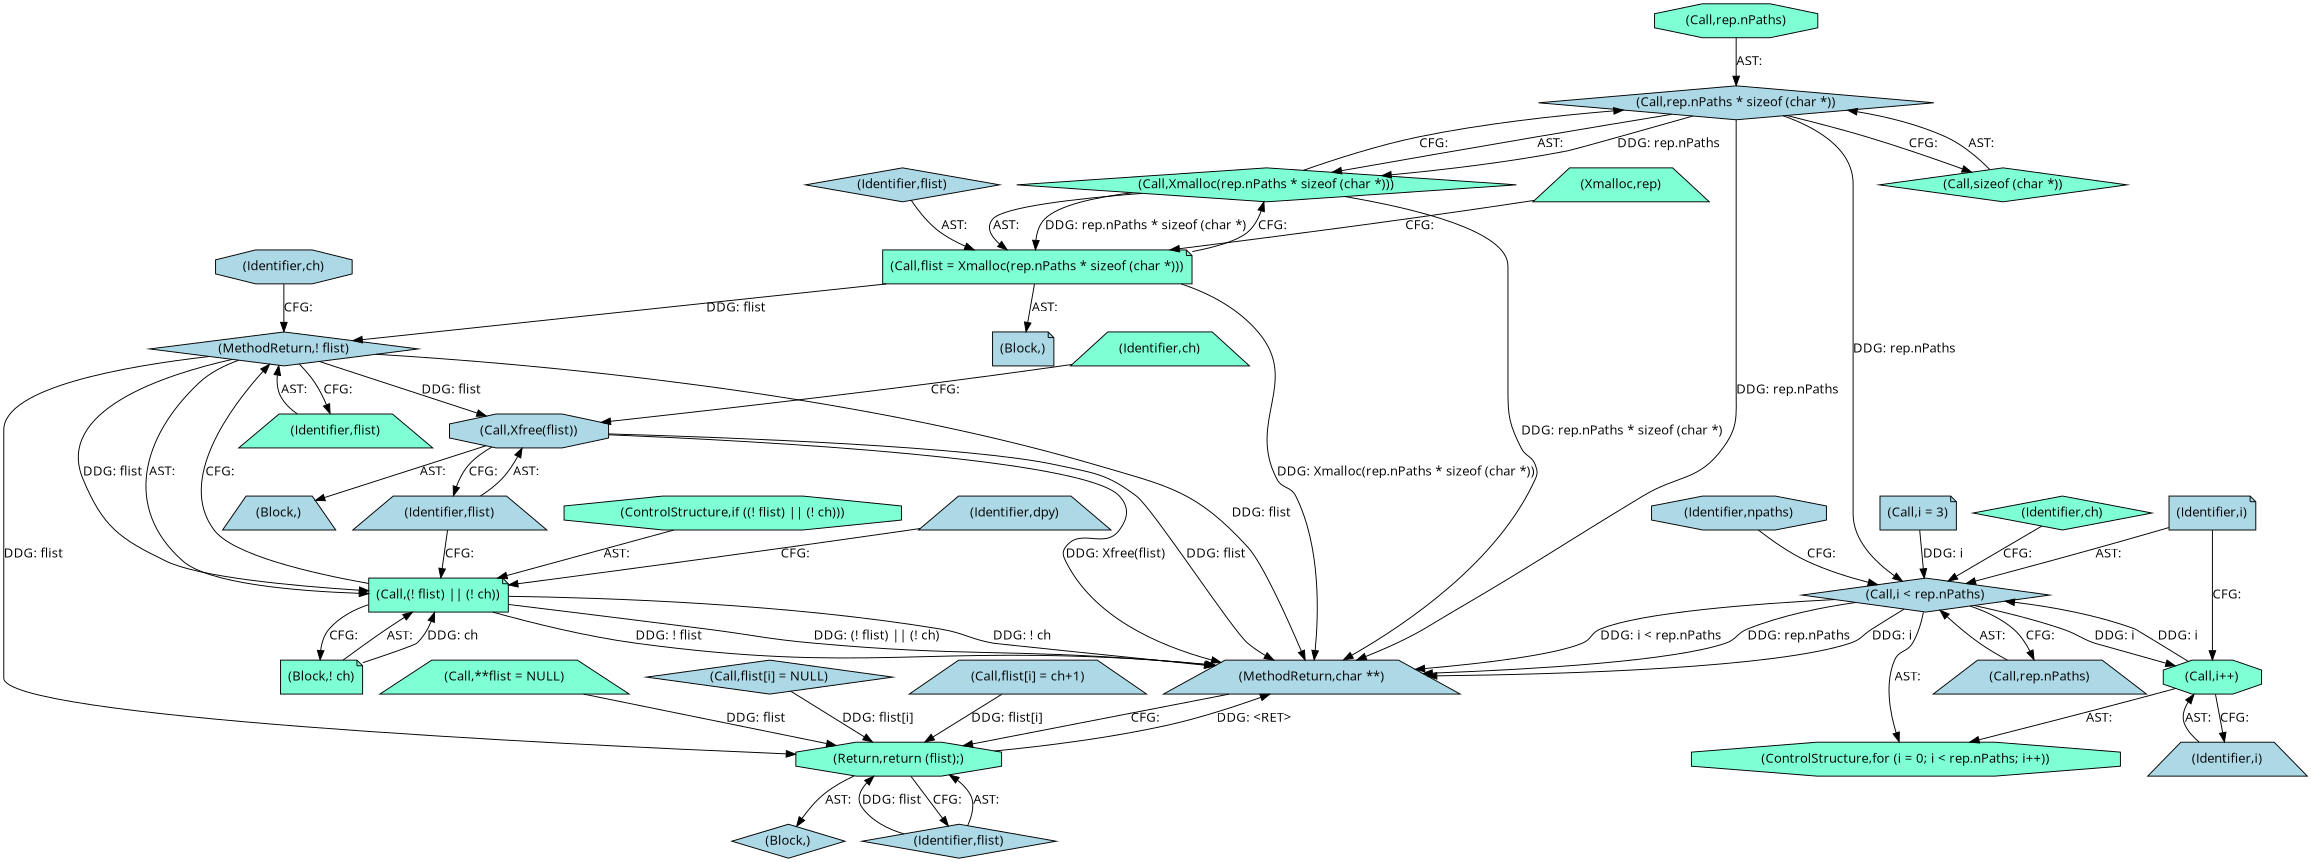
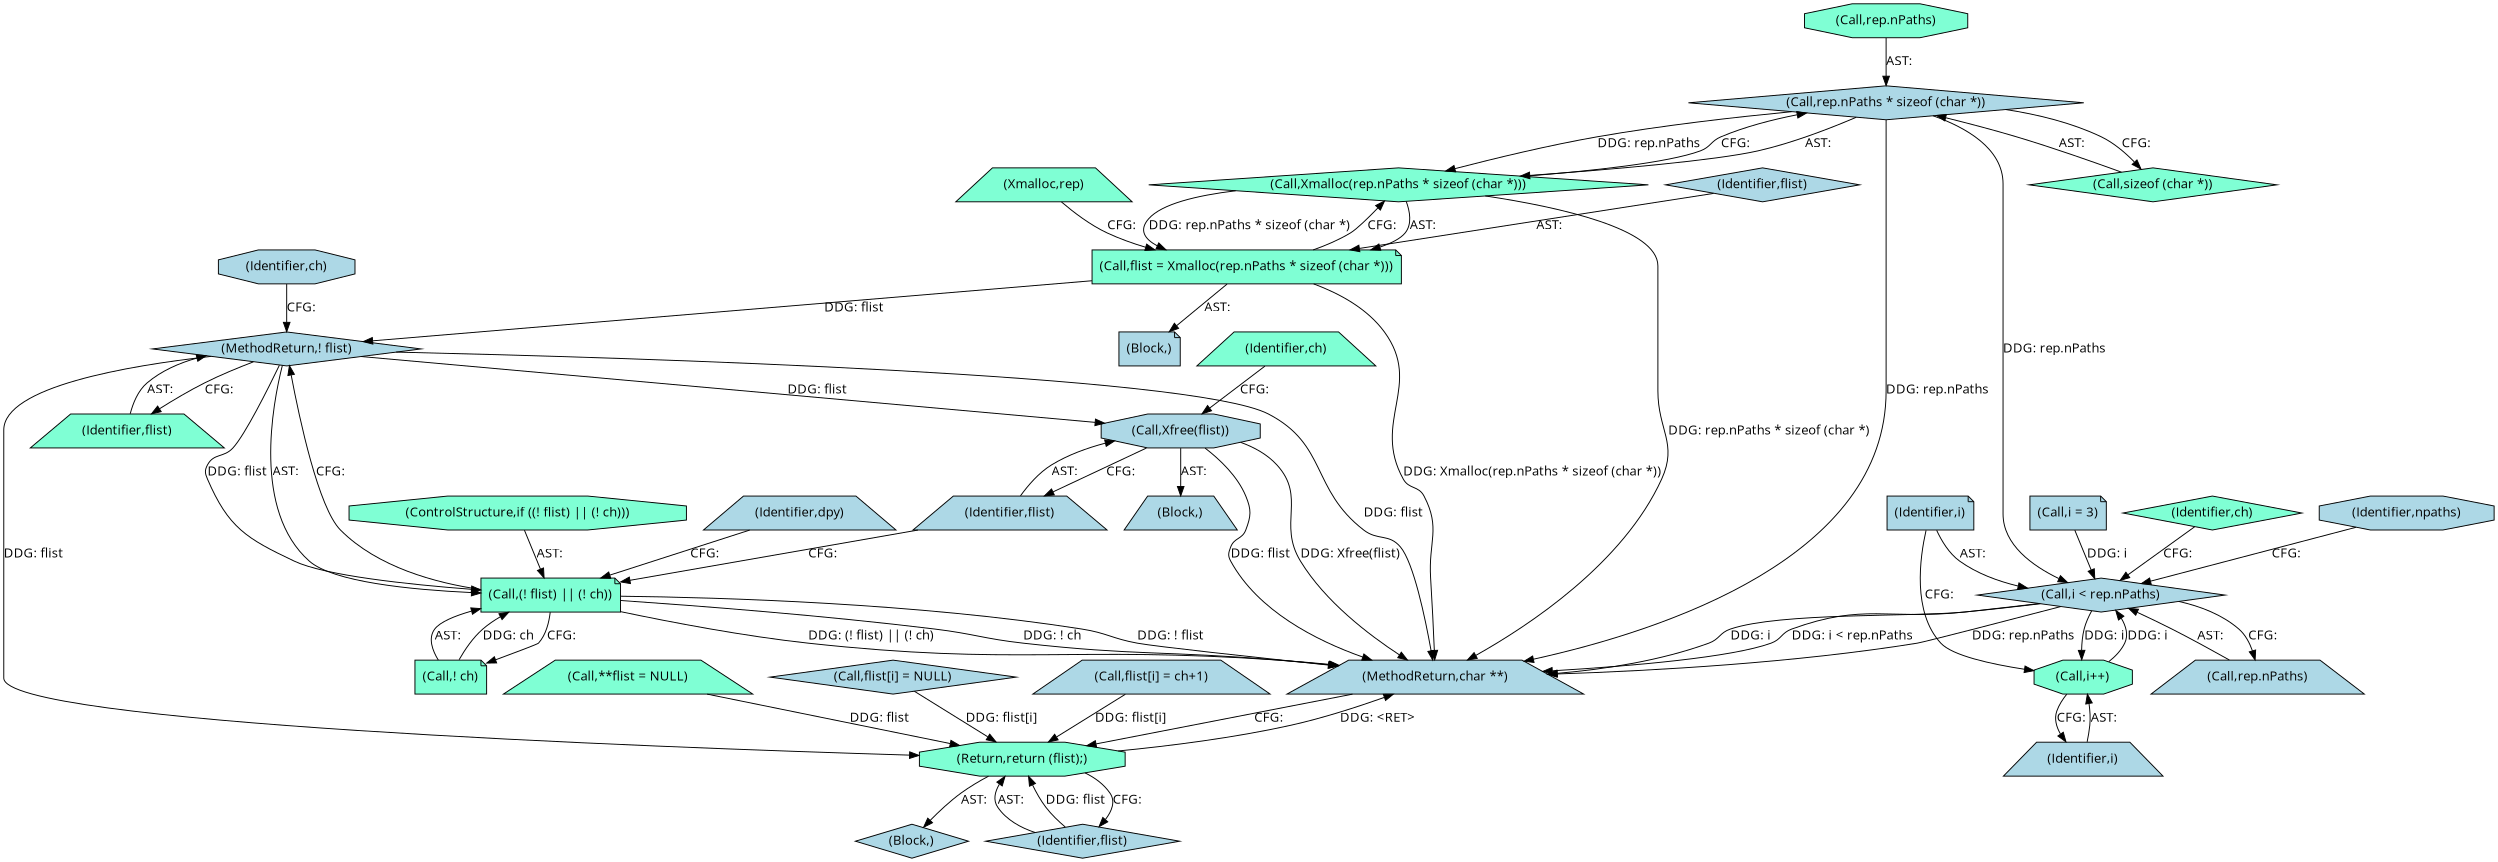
node "(Block,! ch)": label "(Block,! ch)" -> "(Call,! ch)"
node "(ControlStructure,for (i = 0; i < rep.nPaths; i++))": removed
